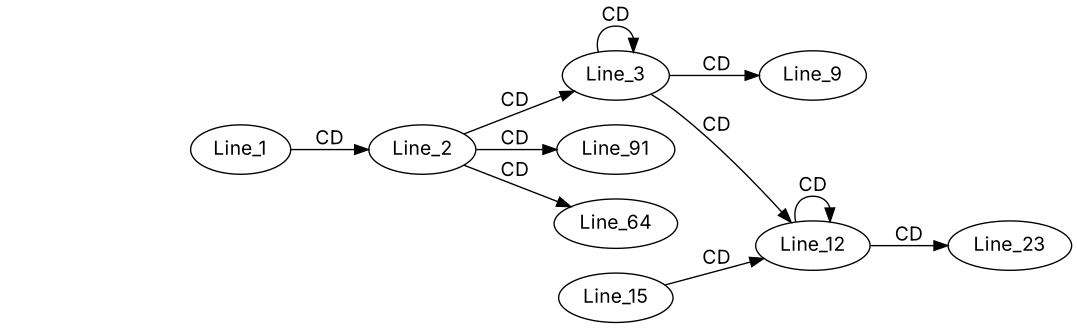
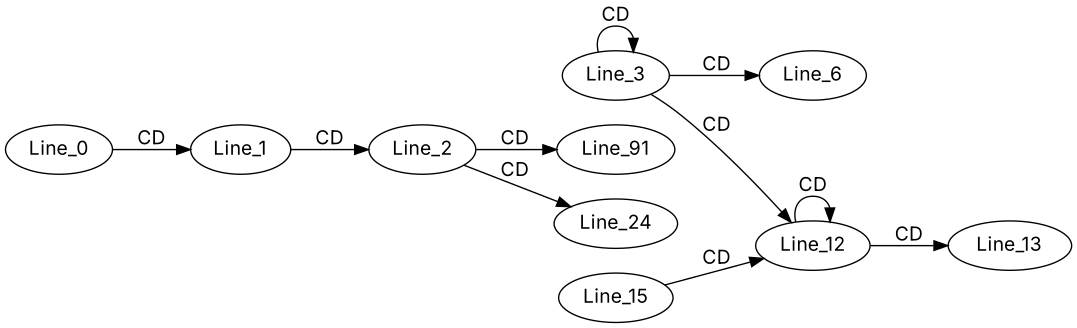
node "Line_9": label "Line_9" -> "Line_6"
edge "Line_2" -> "Line_3": removed, label "CD"
node "Line_0": added
node "Line_64": label "Line_64" -> "Line_24"
node "Line_23": label "Line_23" -> "Line_13"
